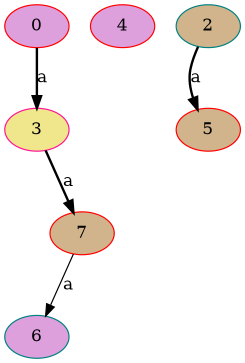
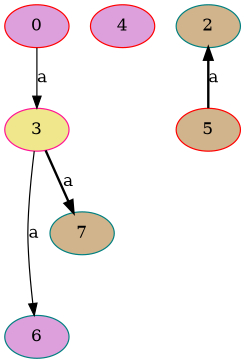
edge "0" -> "3": style bold -> solid
edge "2" -> "5": reversed
node "7": color red -> teal
edge "7" -> "6": now "3" -> "6"
